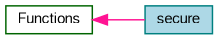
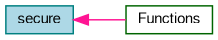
edge "secure" -> "Functions": reversed
